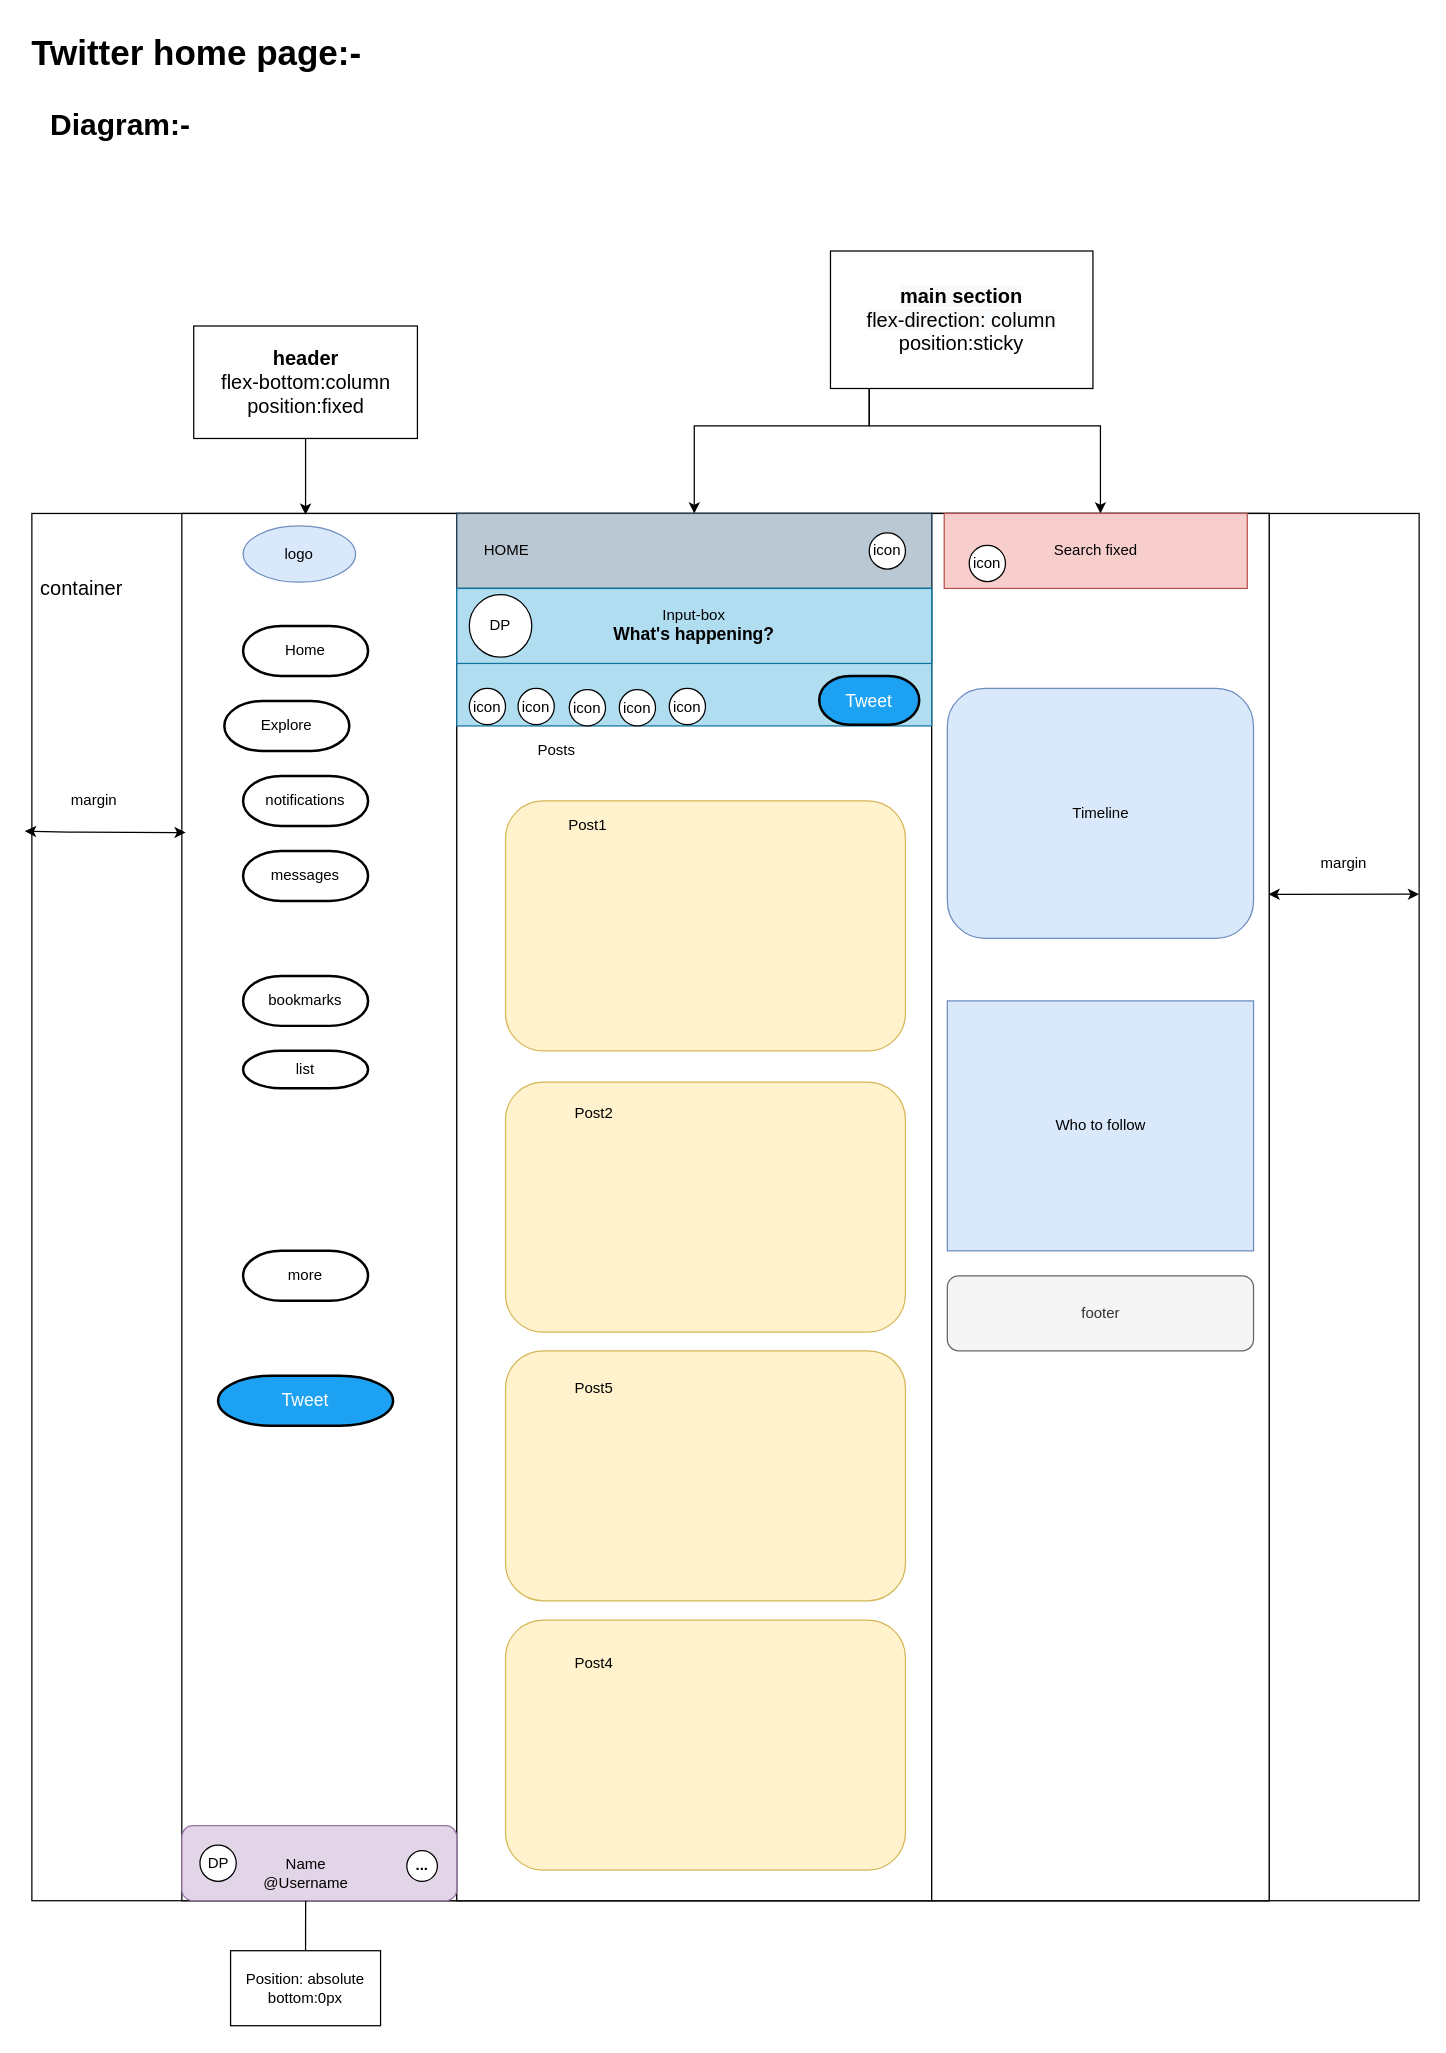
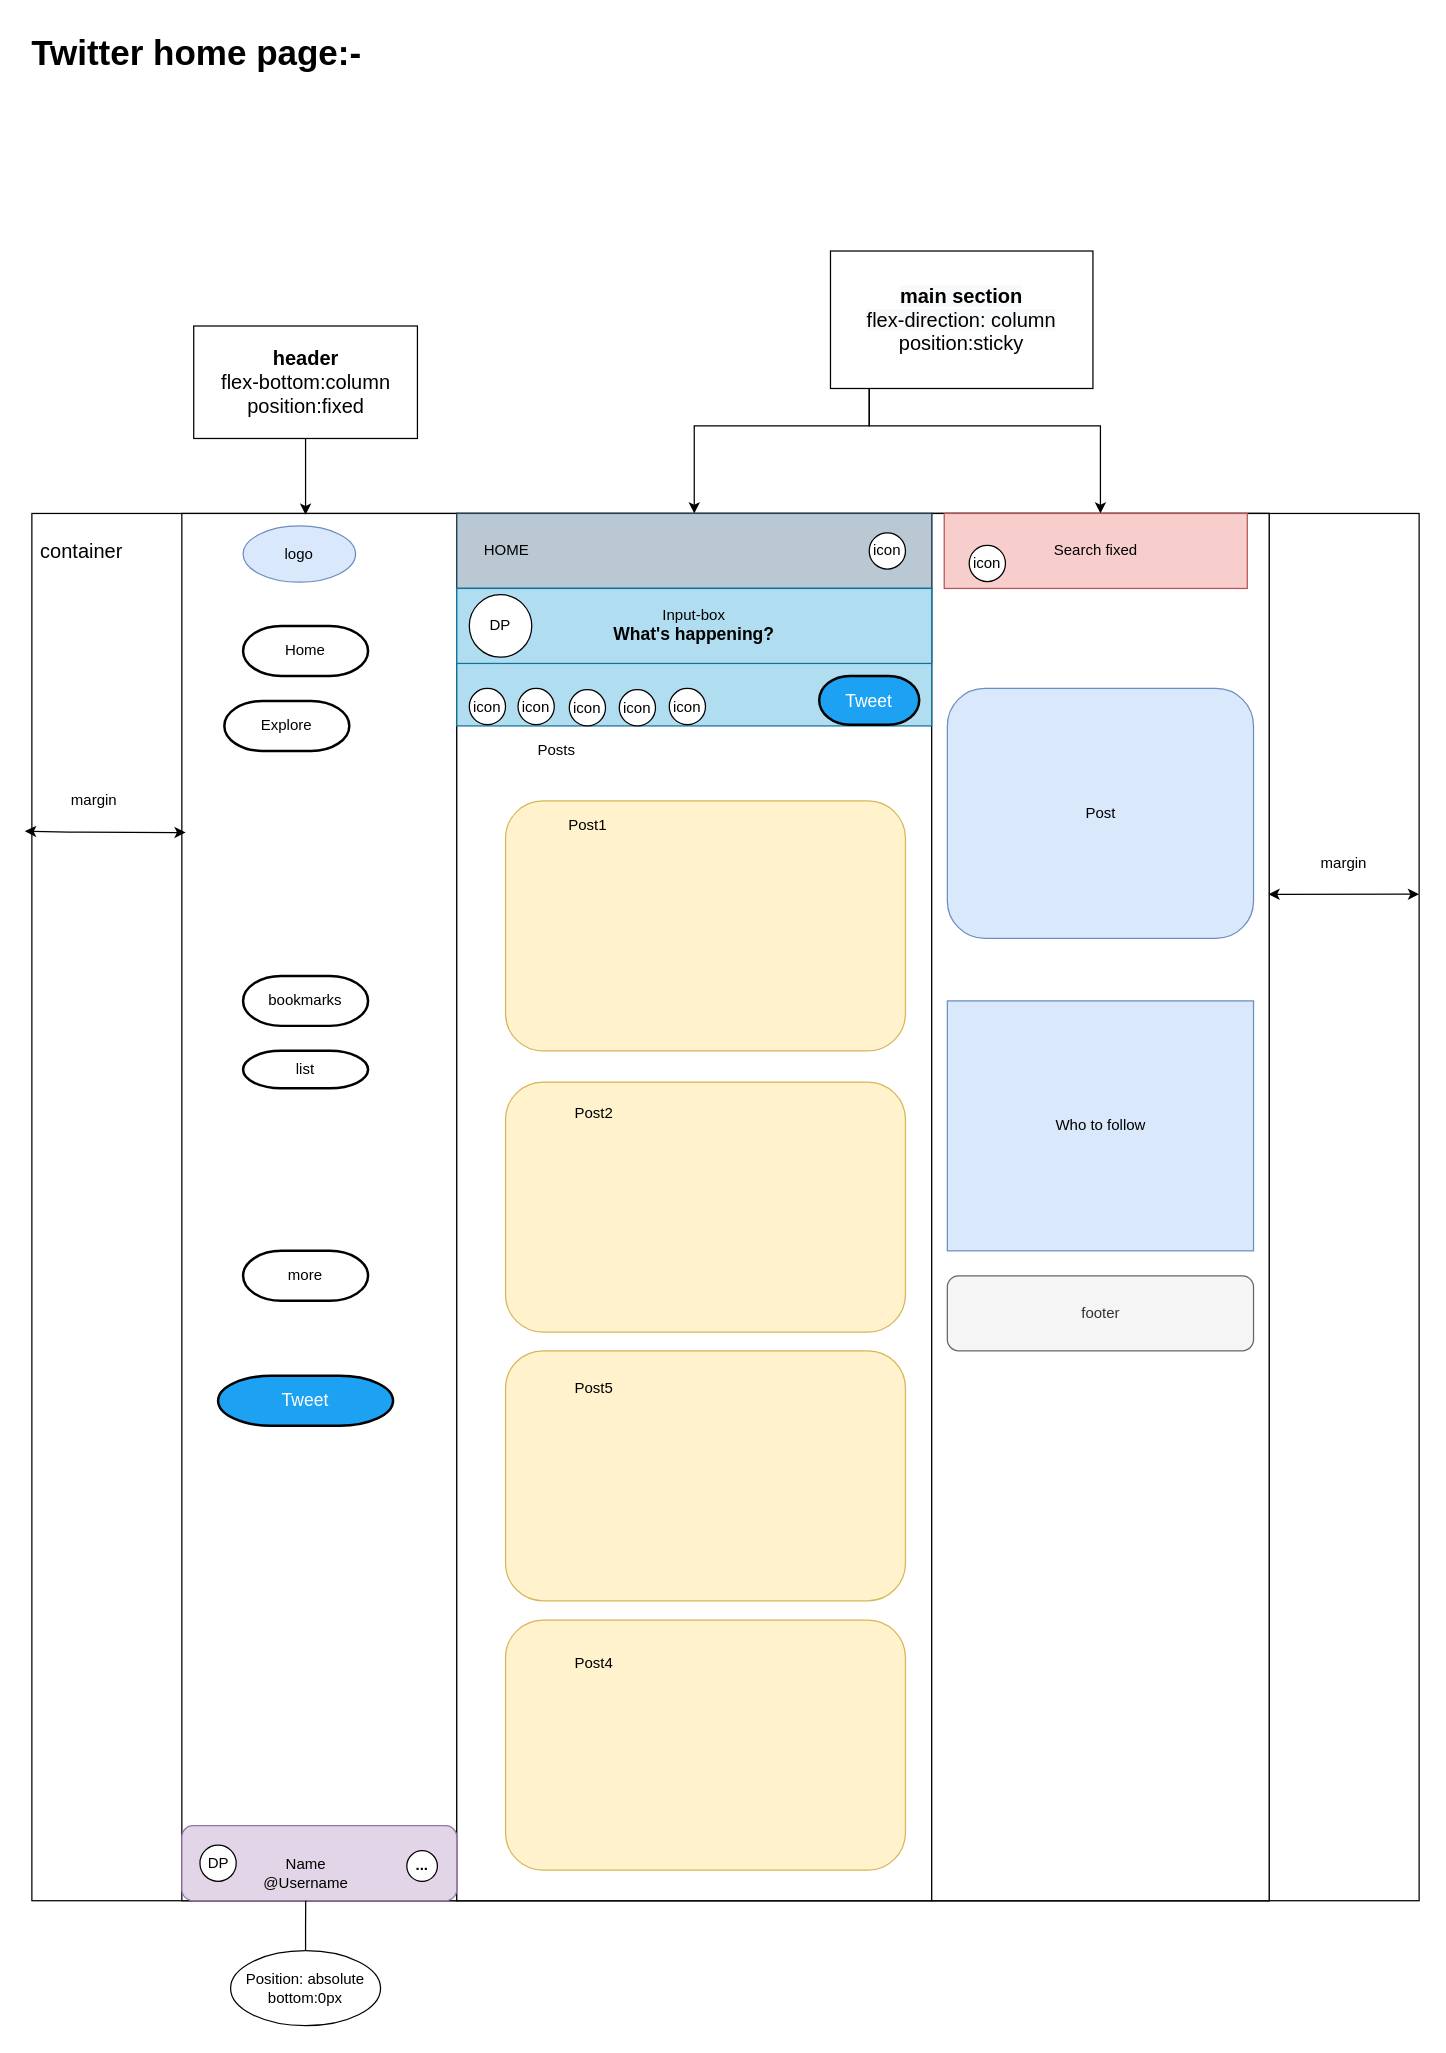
node "Diagram:-": removed
node "container": moved (82, 588) -> (82, 551)
node "notifications": removed
node "Timeline": label "Timeline" -> "Post"
node "messages": removed
node "Position: absolute bottom:0px": shape rectangle -> ellipse
